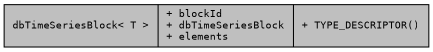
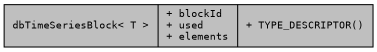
node "dbTimeSeriesBlock< T >": text "+ dbTimeSeriesBlock" -> "+ used"
